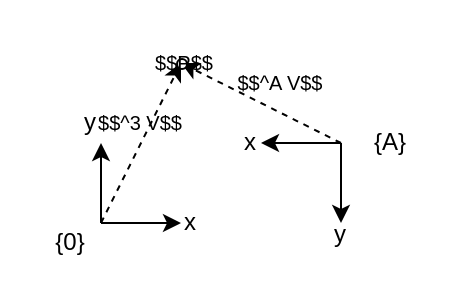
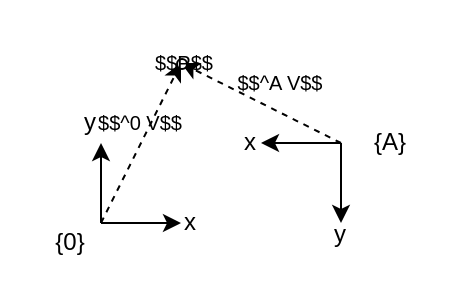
node "$$^3 V$$": label "$$^3 V$$" -> "$$^0 V$$"
